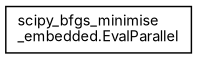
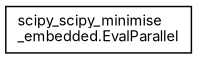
node "scipy_bfgs_minimise _embedded.EvalParallel": label "scipy_bfgs_minimise _embedded.EvalParallel" -> "scipy_scipy_minimise _embedded.EvalParallel"
